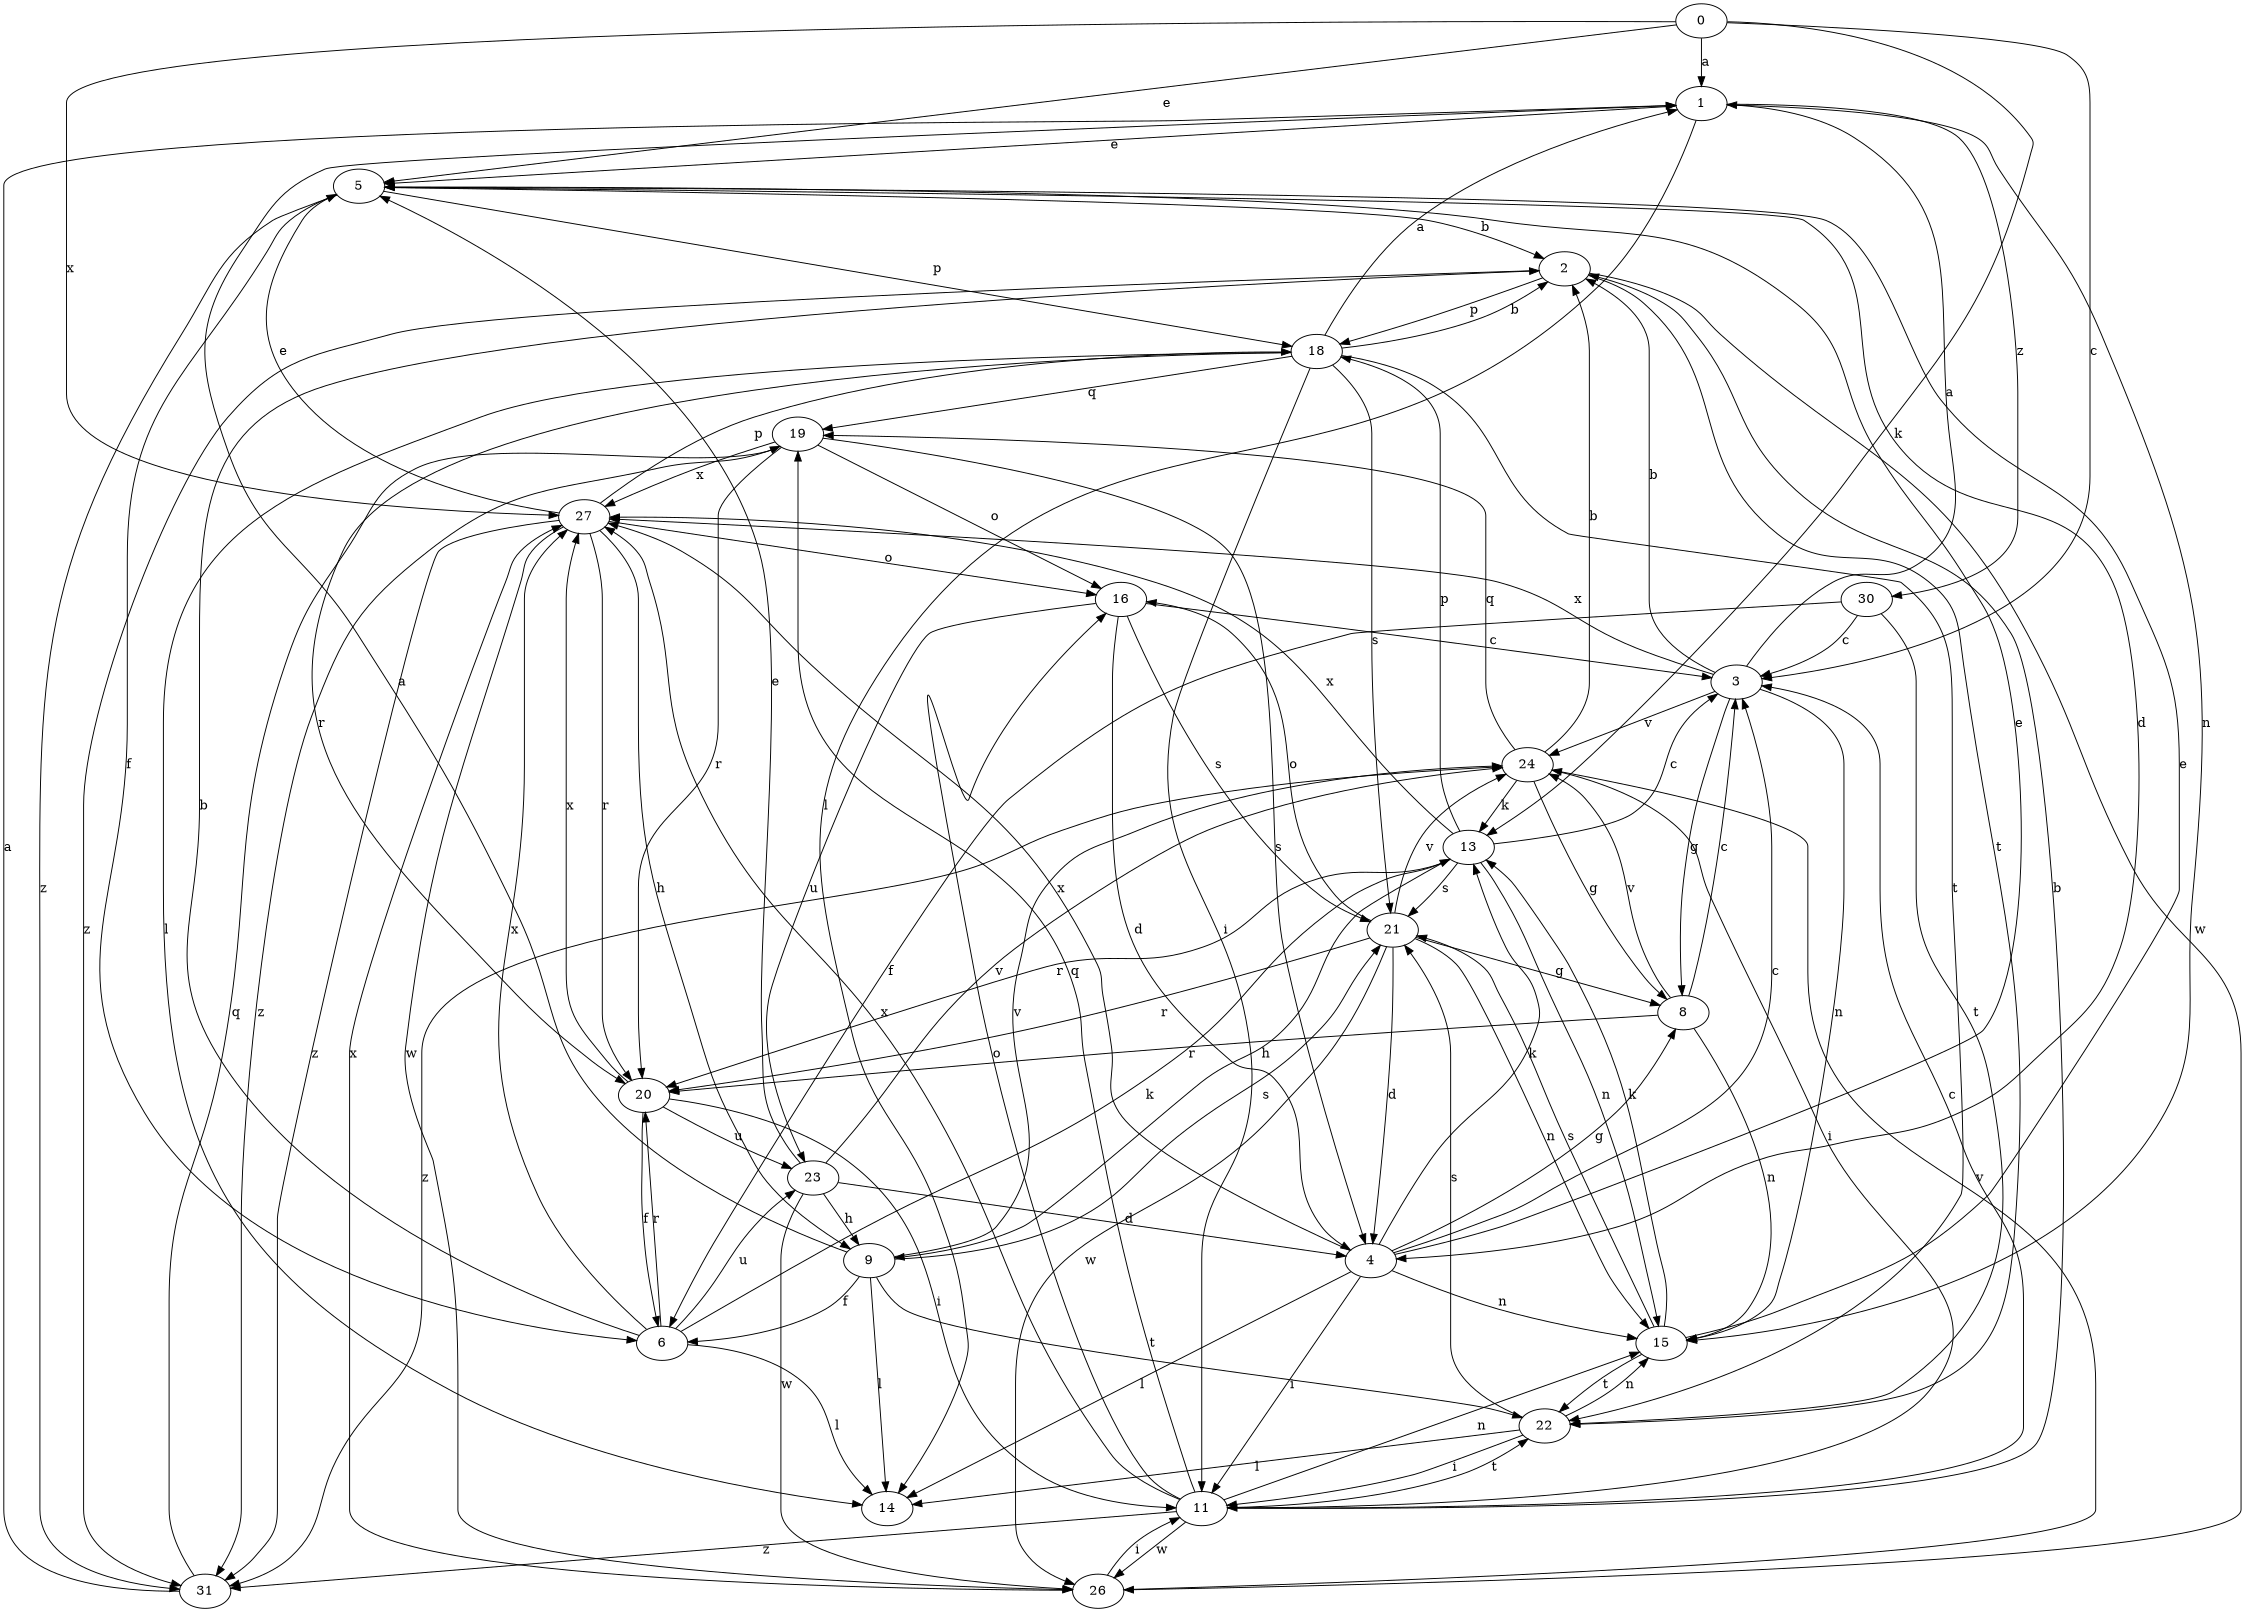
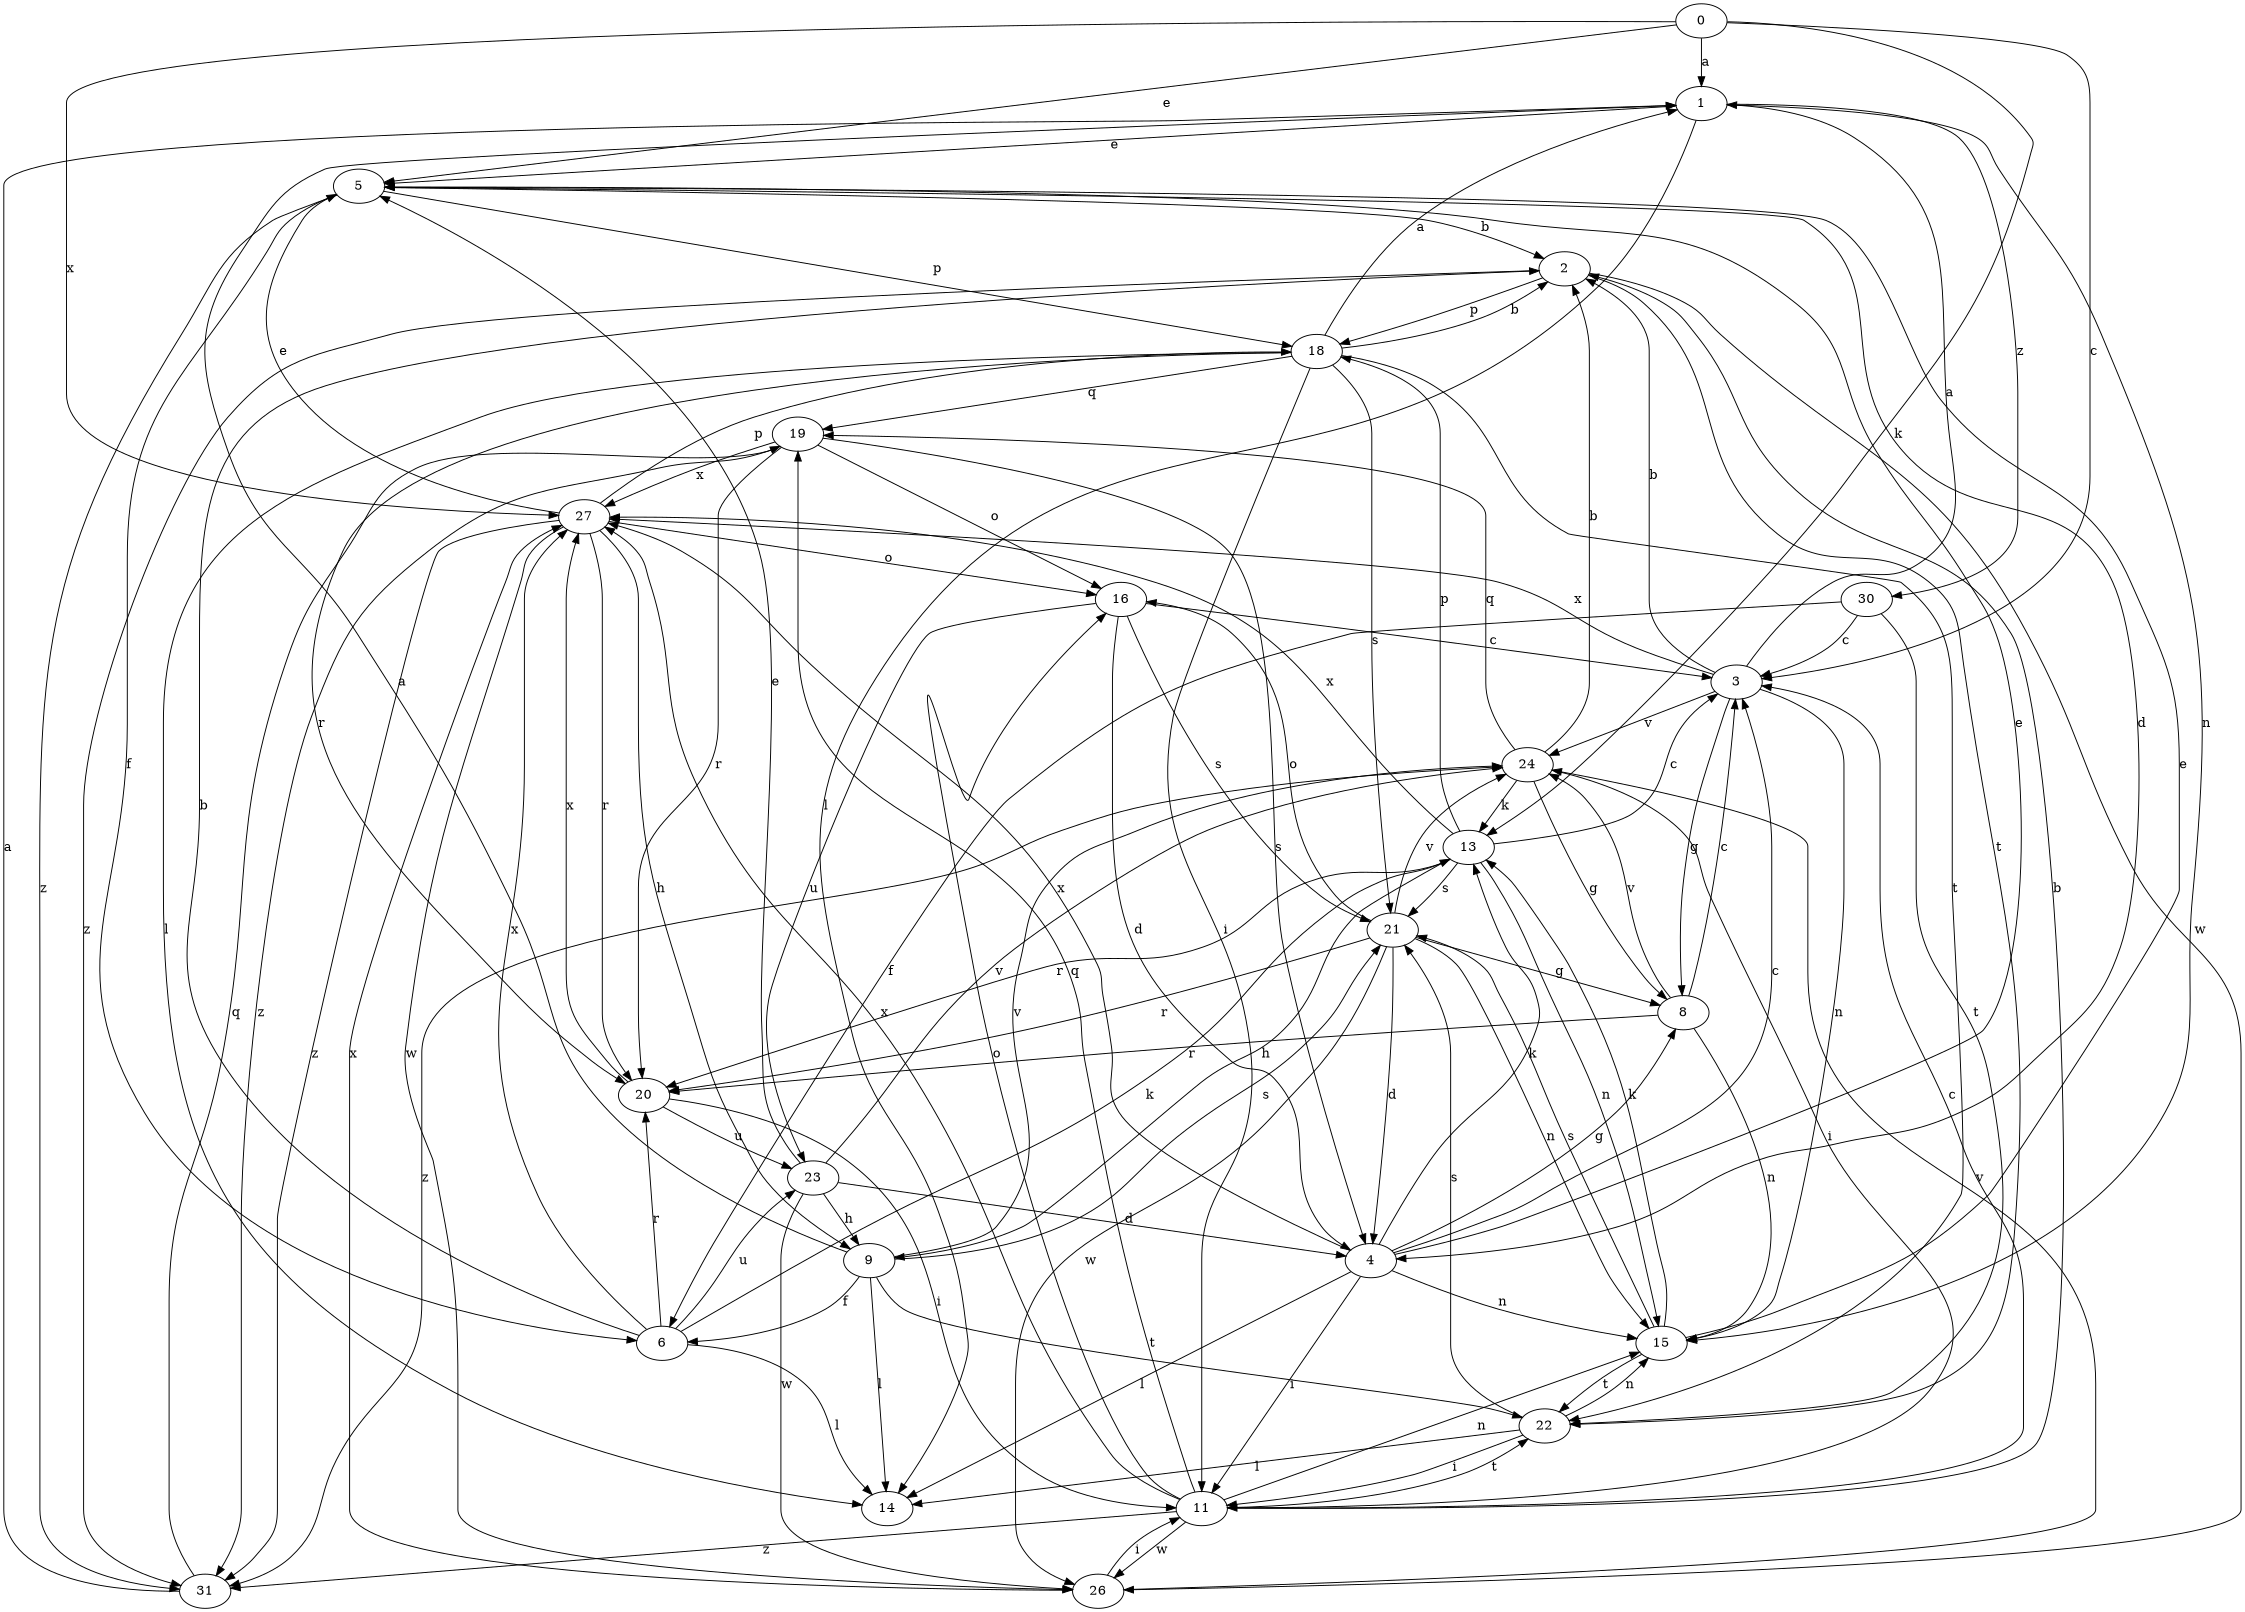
edge "20" -> "6": removed, label "f"
